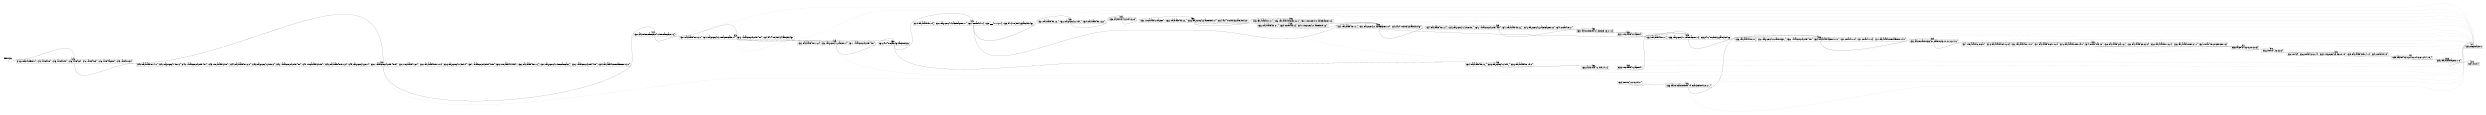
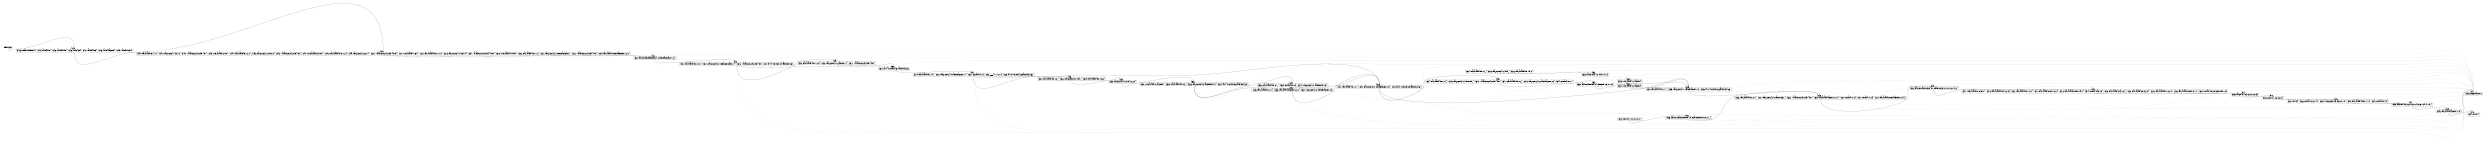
edge "15518: if[v14](true-block:4651,false-block:4652)" -> "15524: read-variable['this',v18,-]": removed
